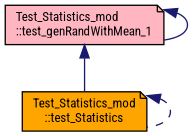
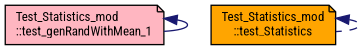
edge "Test_Statistics_mod ::test_Statistics" -> "Test_Statistics_mod ::test_genRandWithMean_1": removed
